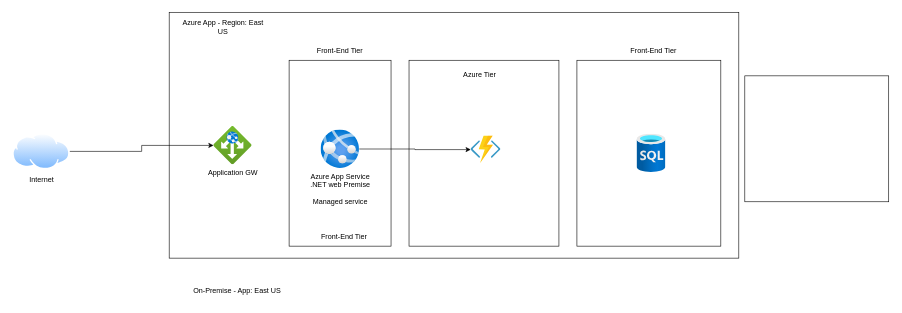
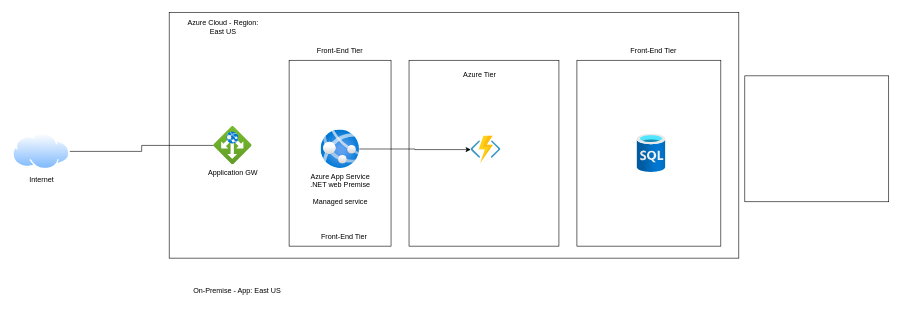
node "Azure App - Region: East US": label "Azure App - Region: East US" -> "Azure Cloud - Region: East US"
edge "Internet" -> "Application GW": arrowhead classic -> none
